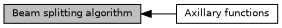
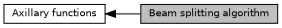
edge "Axillary functions" -> "Beam splitting algorithm": reversed
